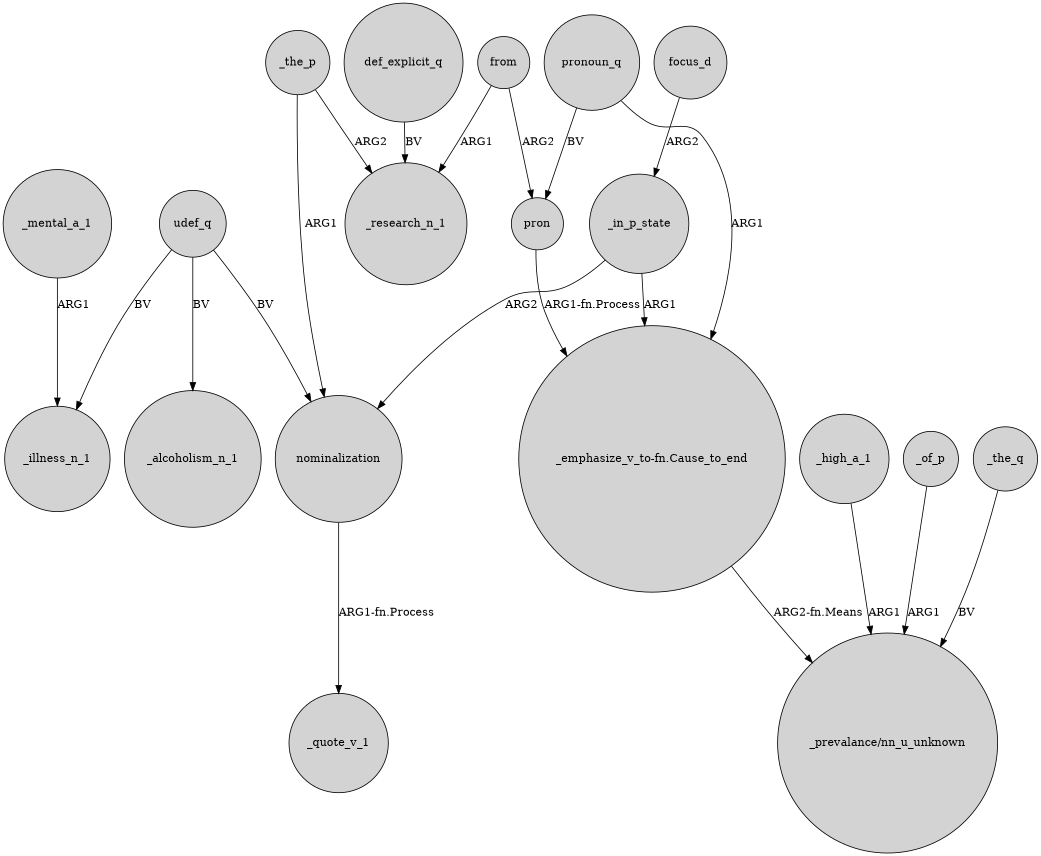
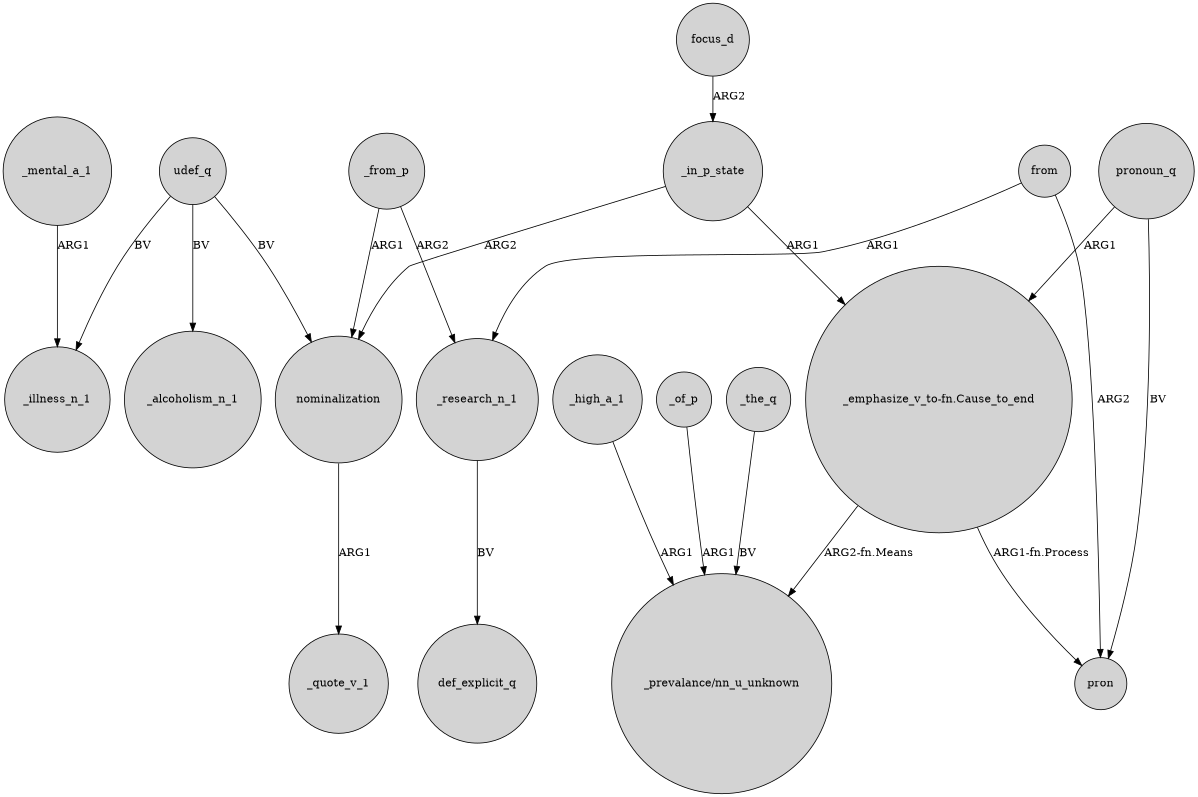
node "_the_p": label "_the_p" -> "_from_p"
edge "def_explicit_q" -> "_research_n_1": reversed
edge "pron" -> "_emphasize_v_to-fn.Cause_to_end": reversed
edge "nominalization" -> "_quote_v_1": label "ARG1-fn.Process" -> "ARG1"
